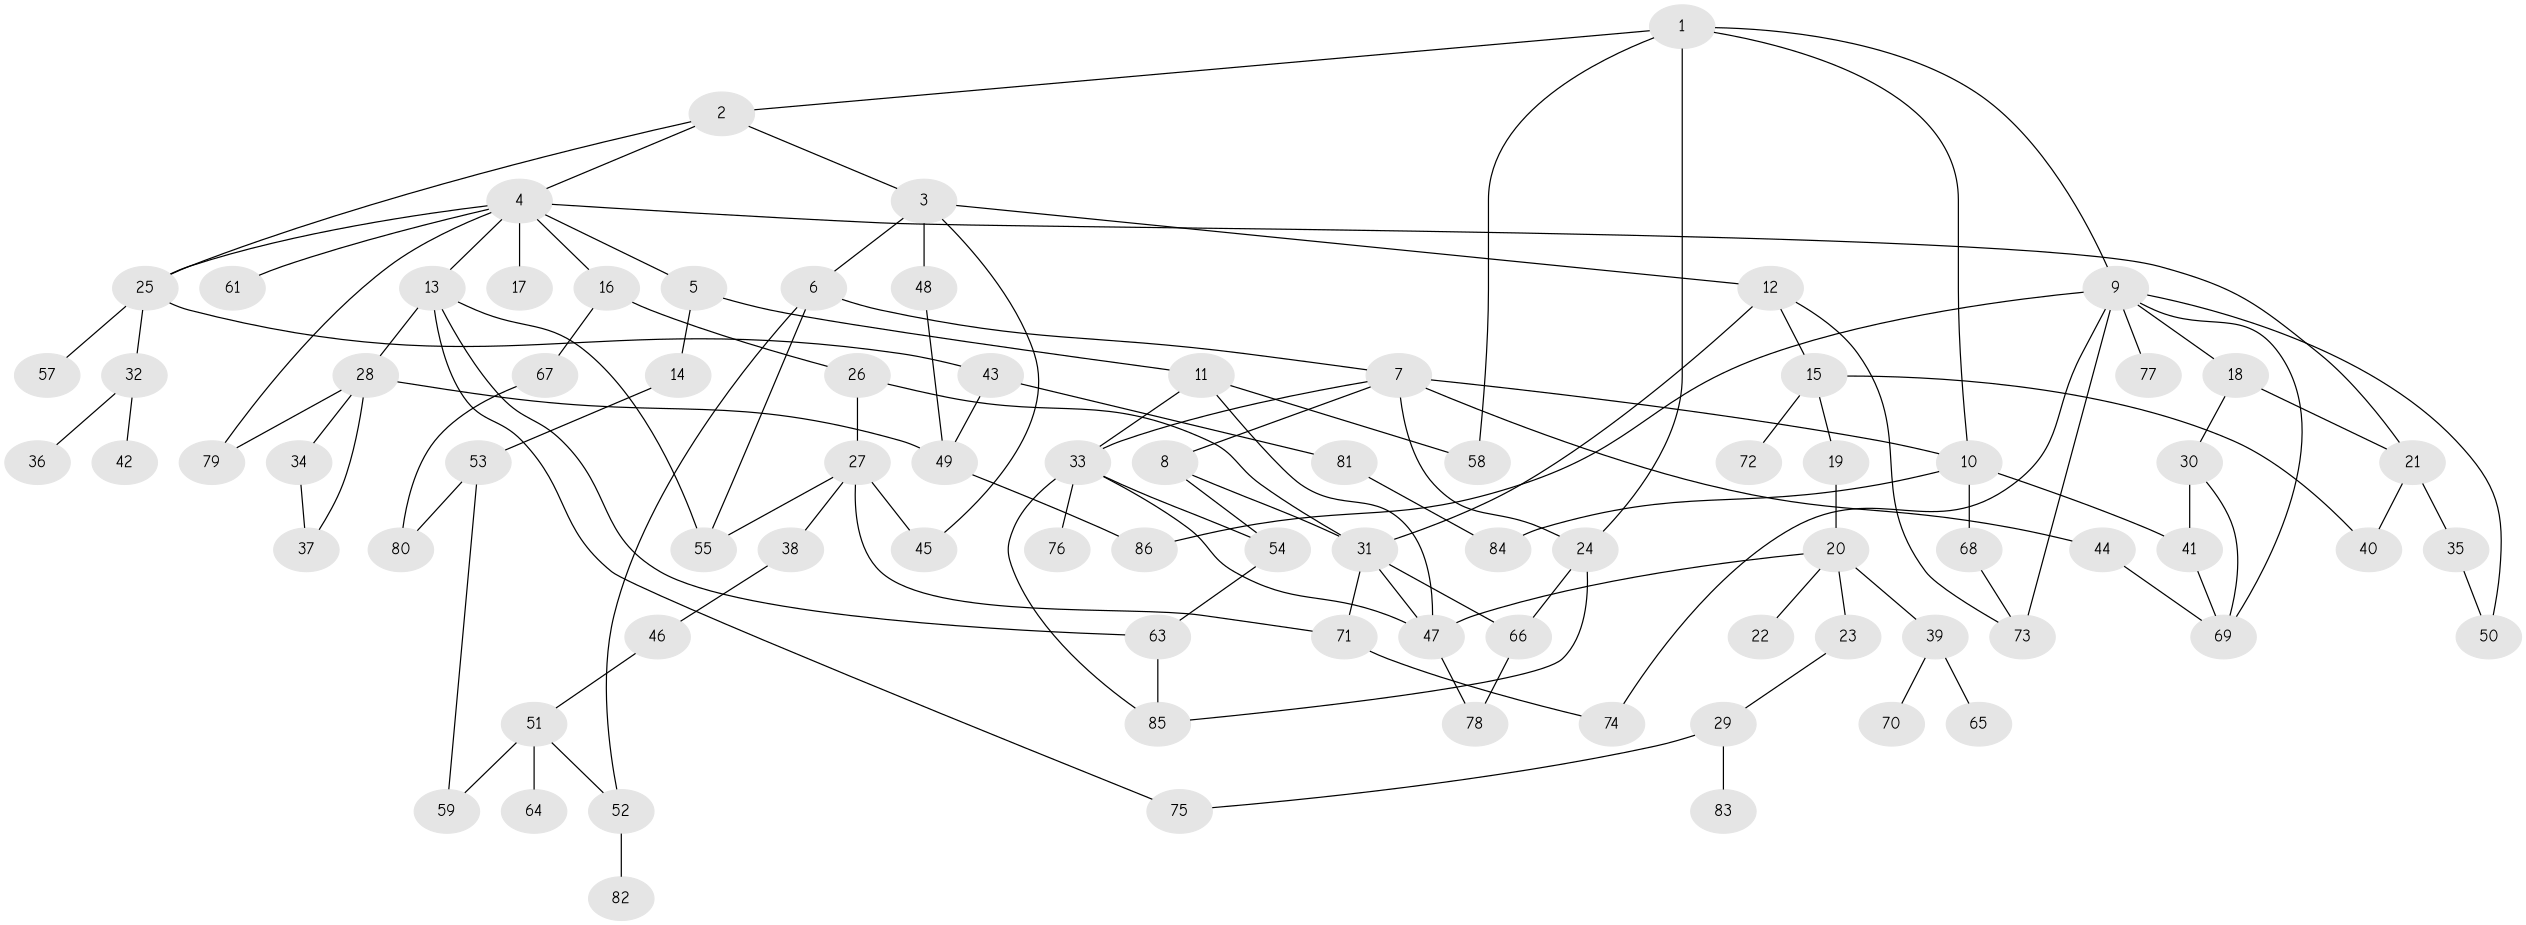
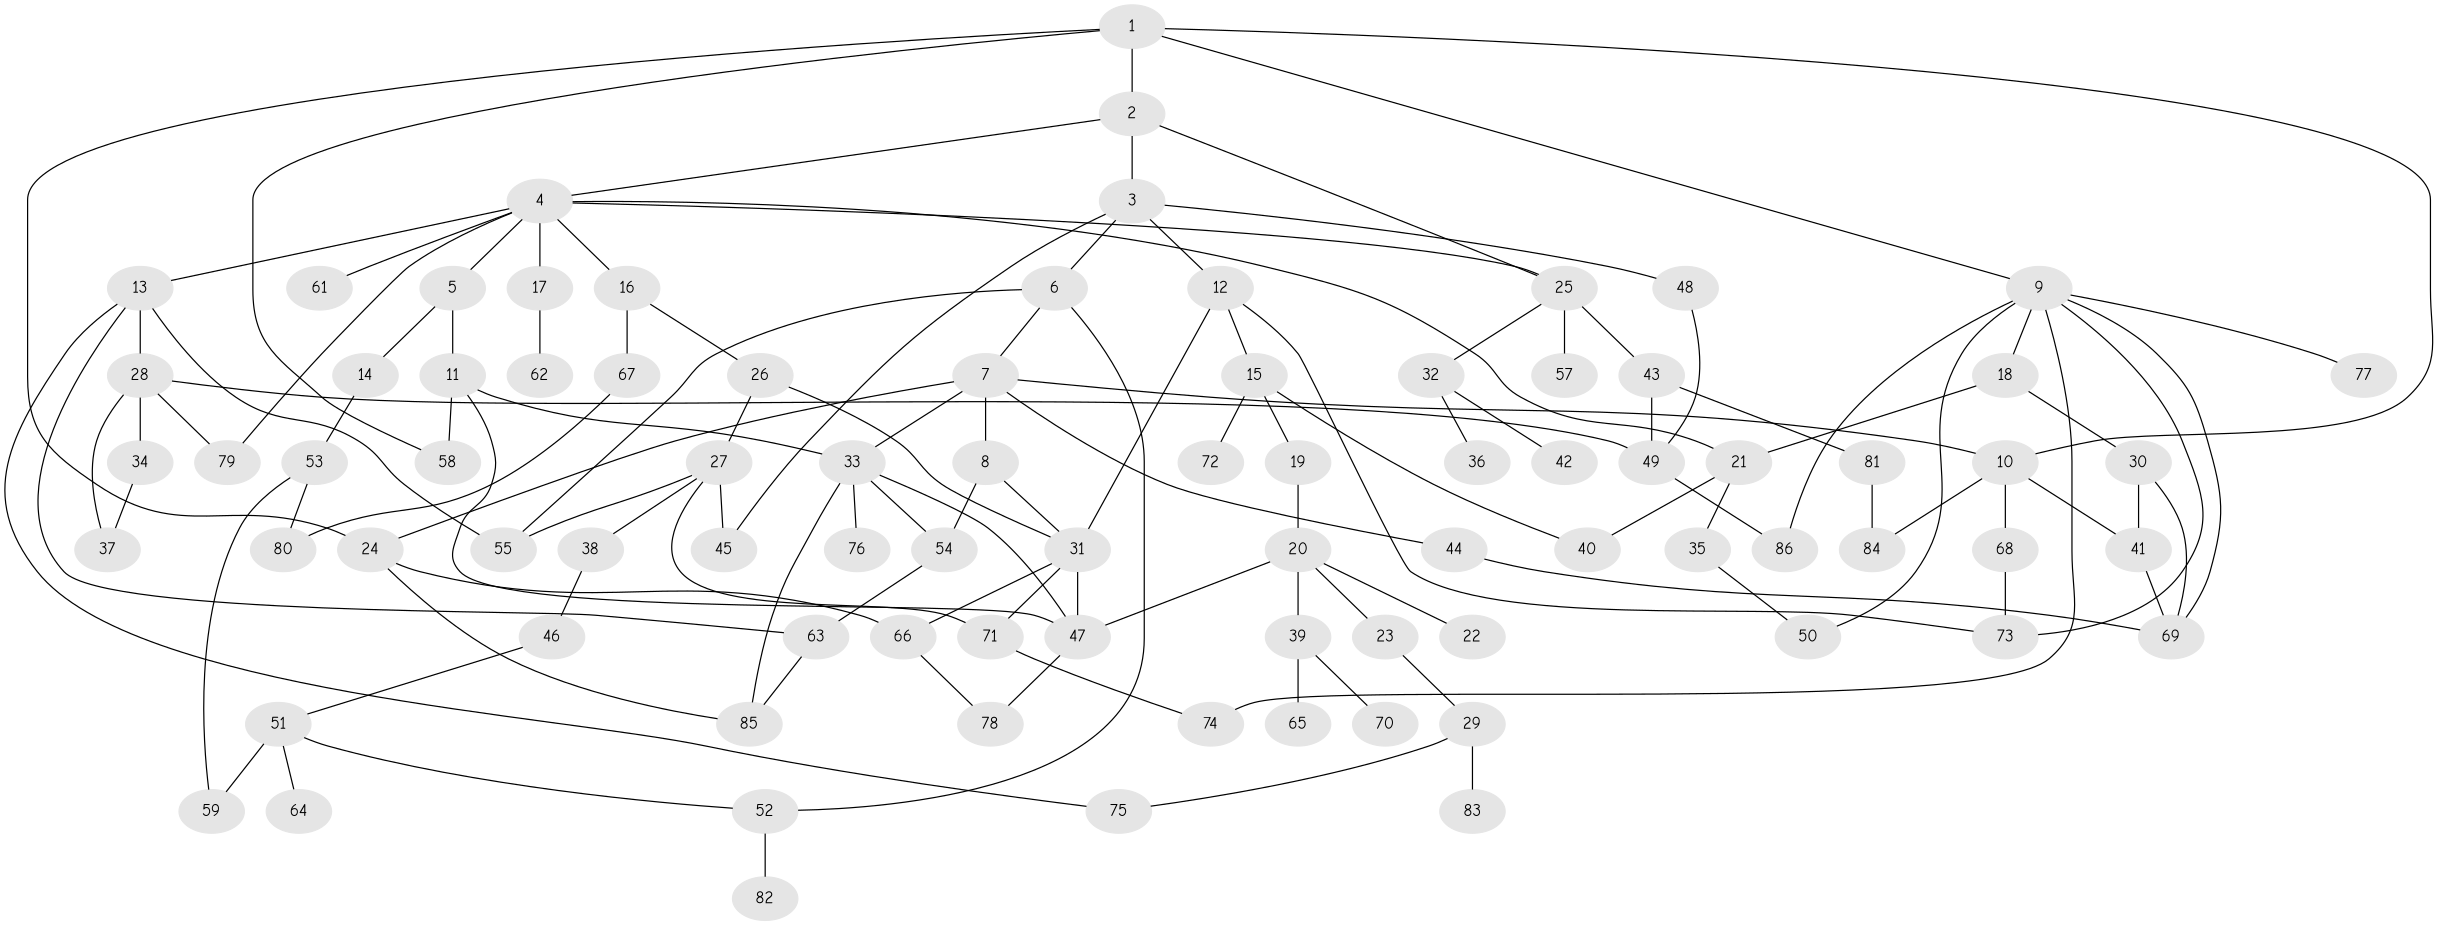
node "62": added
